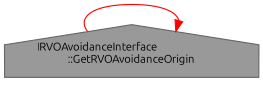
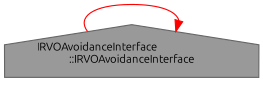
node "IRVOAvoidanceInterface ::GetRVOAvoidanceOrigin": label "IRVOAvoidanceInterface ::GetRVOAvoidanceOrigin" -> "IRVOAvoidanceInterface ::IRVOAvoidanceInterface"
